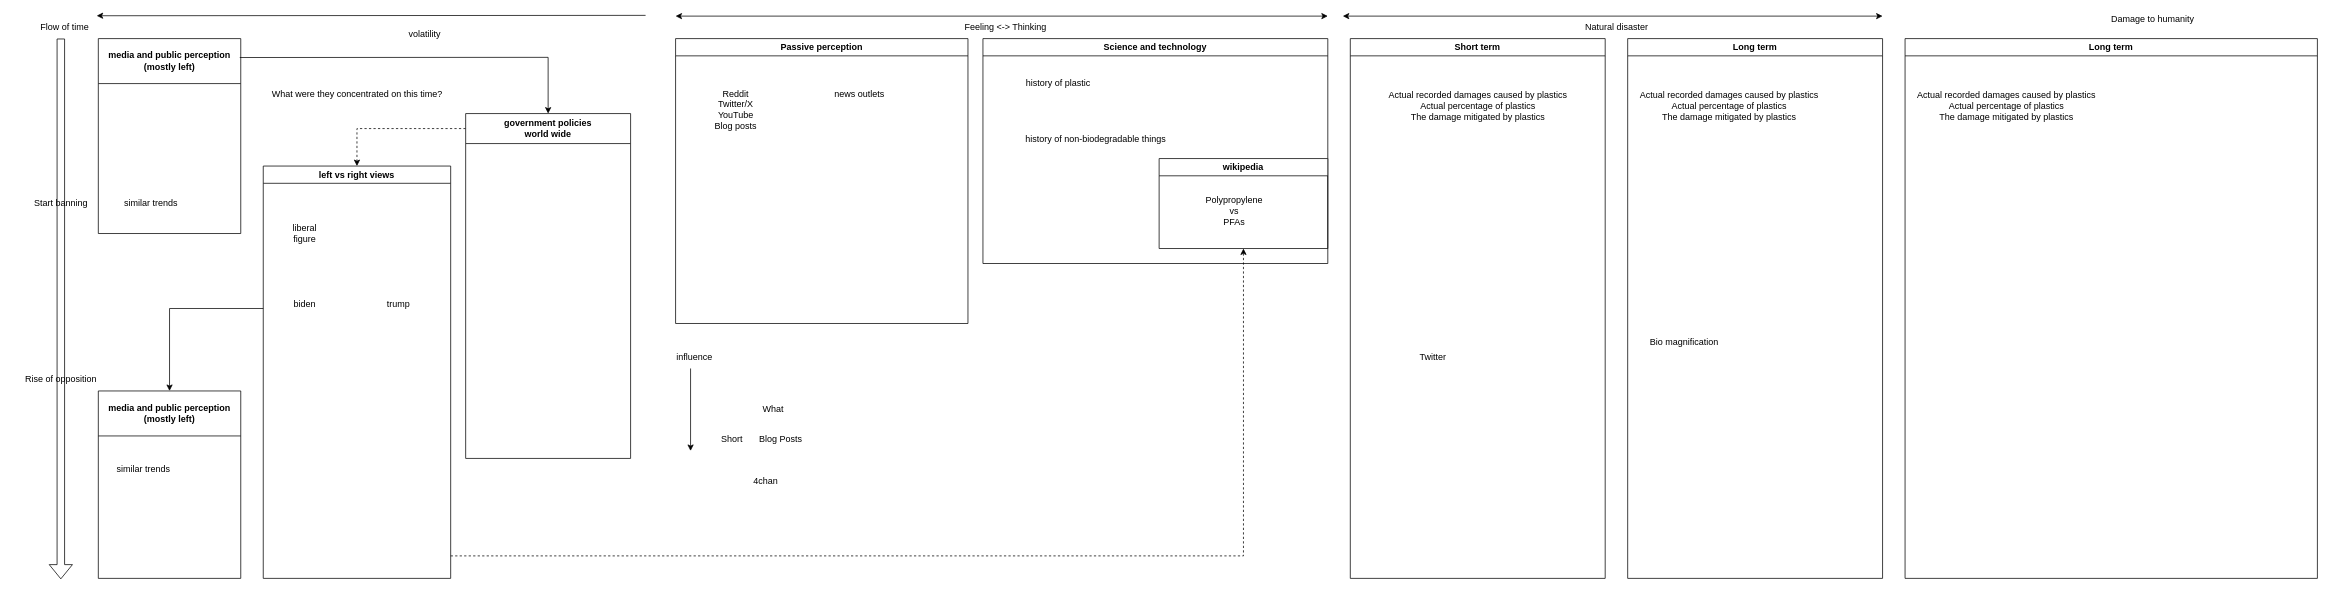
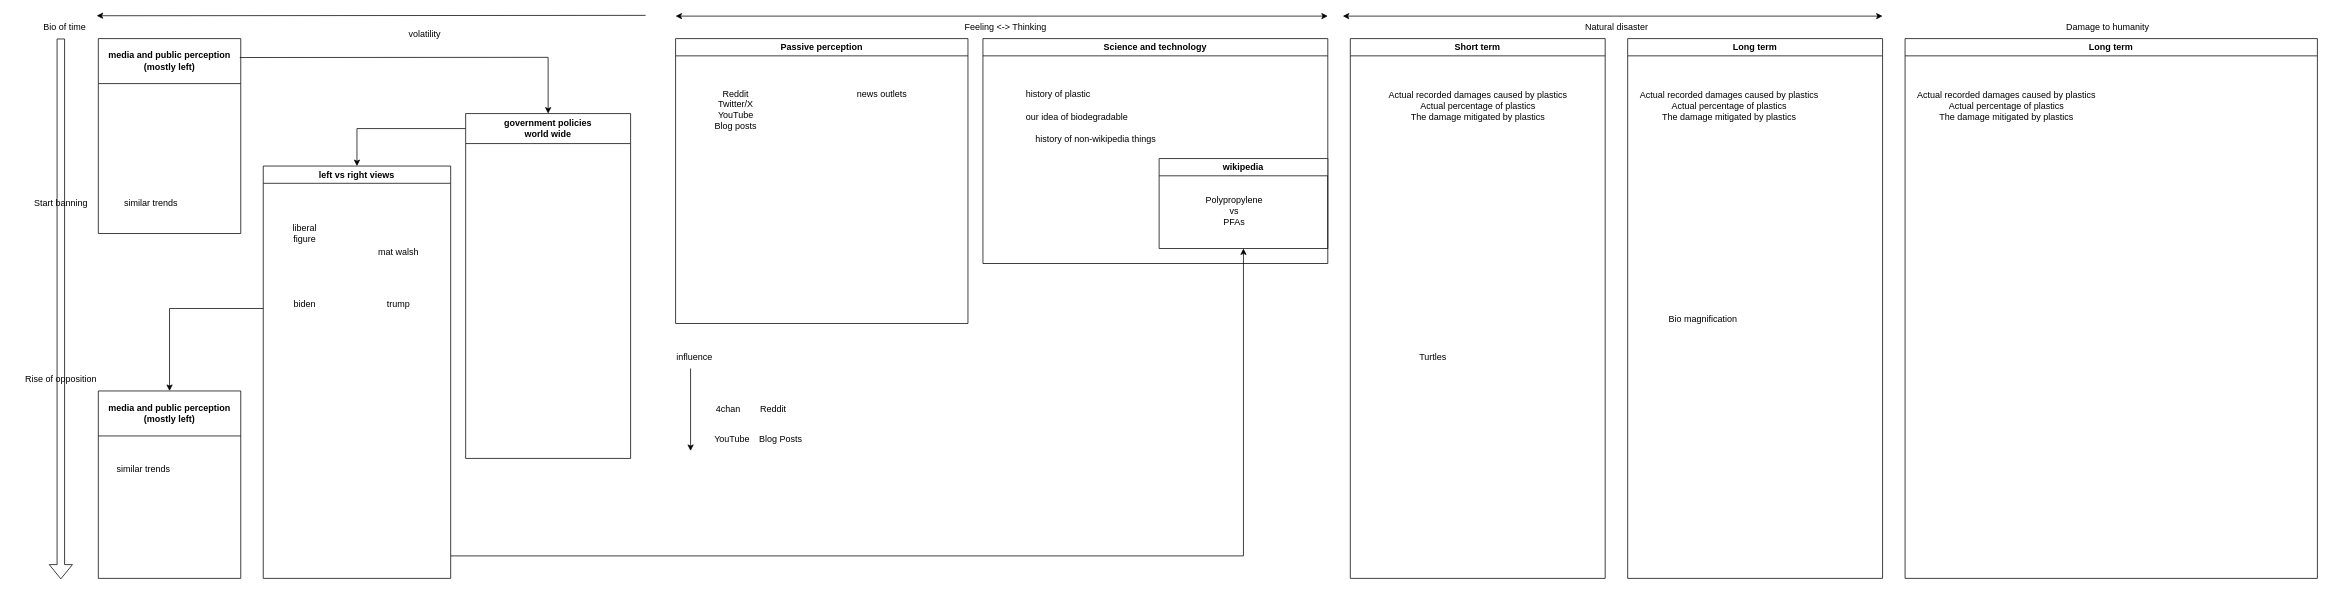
node "Damage to humanity": moved (2153, 20) -> (2108, 27)
node "Flow of time": label "Flow of time" -> "Bio of time"
node "history of plastic": moved (1058, 84) -> (1058, 95)
node "What were they concentrated on this time?": removed
node "news outlets": moved (859, 95) -> (882, 95)
node "our idea of biodegradable": added
edge "government policies world wide" -> "left vs right views": style dashed -> solid
node "history of non-biodegradable things": label "history of non-biodegradable things" -> "history of non-wikipedia things"
node "mat walsh": added
node "Bio magnification": moved (1684, 342) -> (1703, 320)
node "Twitter": label "Twitter" -> "Turtles"
node "What": label "What" -> "Reddit"
node "Short": label "Short" -> "YouTube"
node "4chan": moved (765, 481) -> (728, 410)
edge "left vs right views" -> "wikipedia": style dashed -> solid
